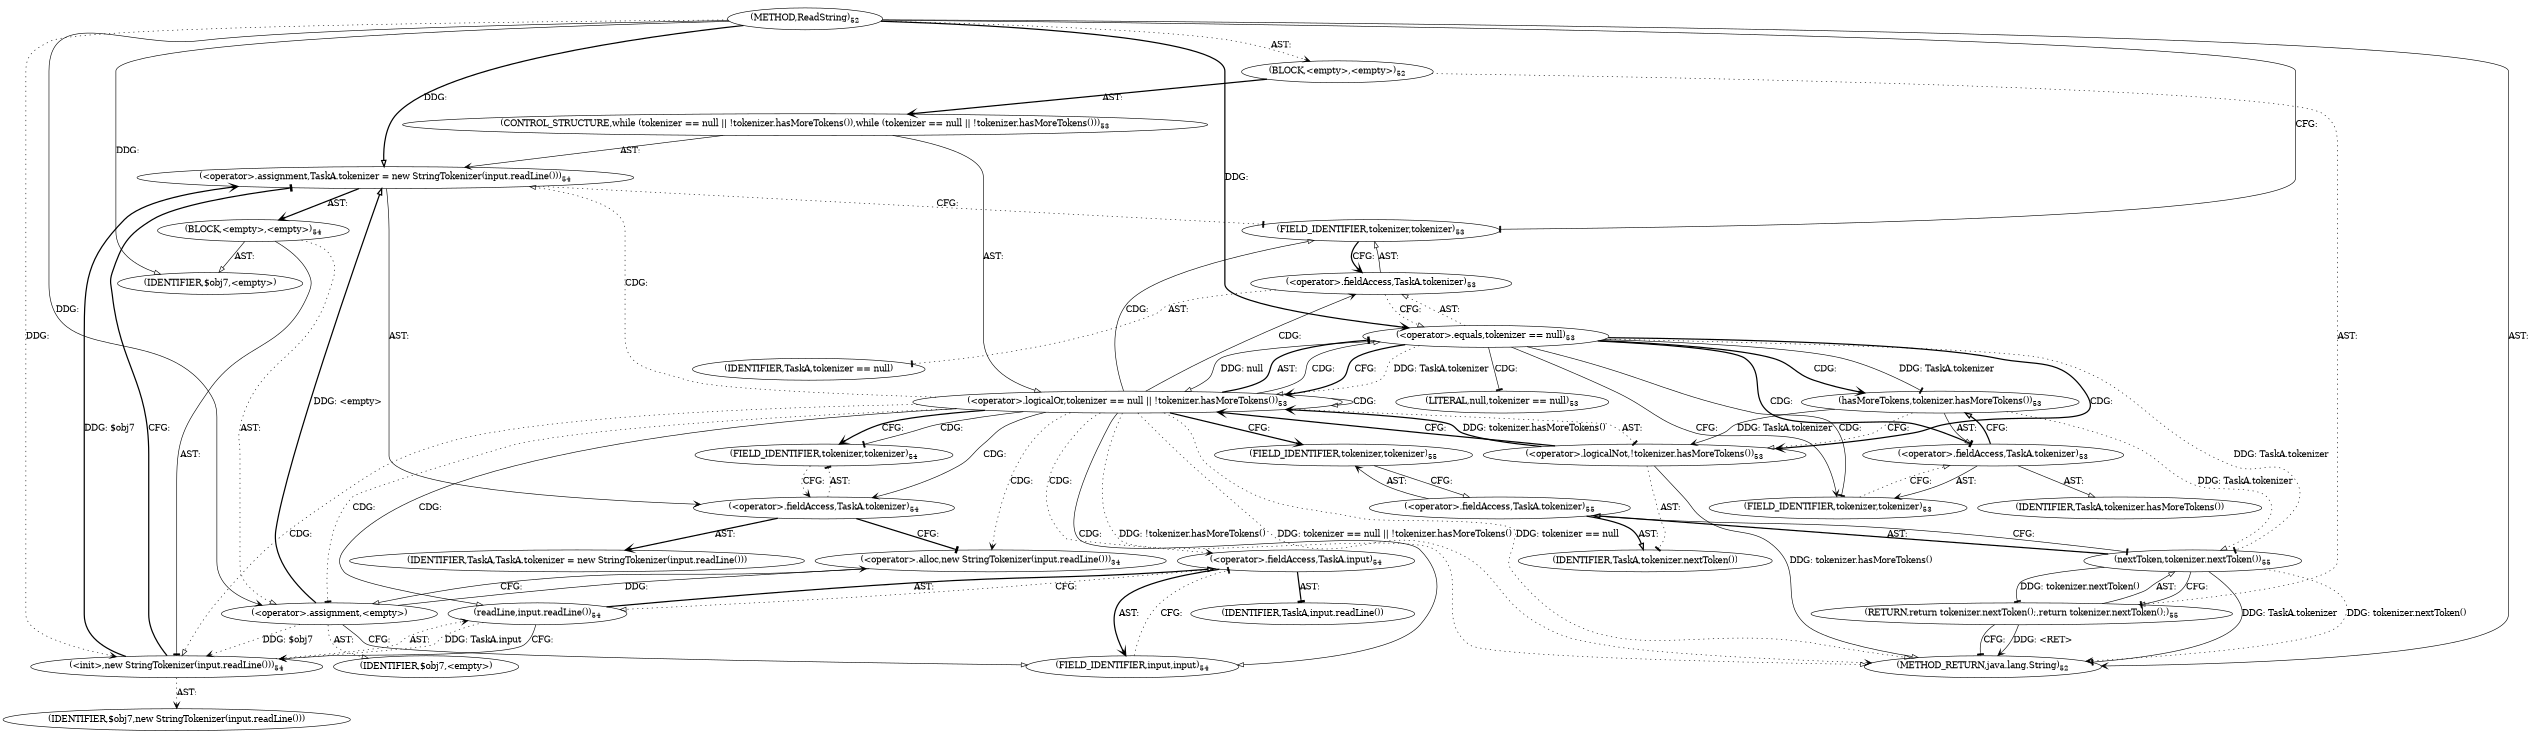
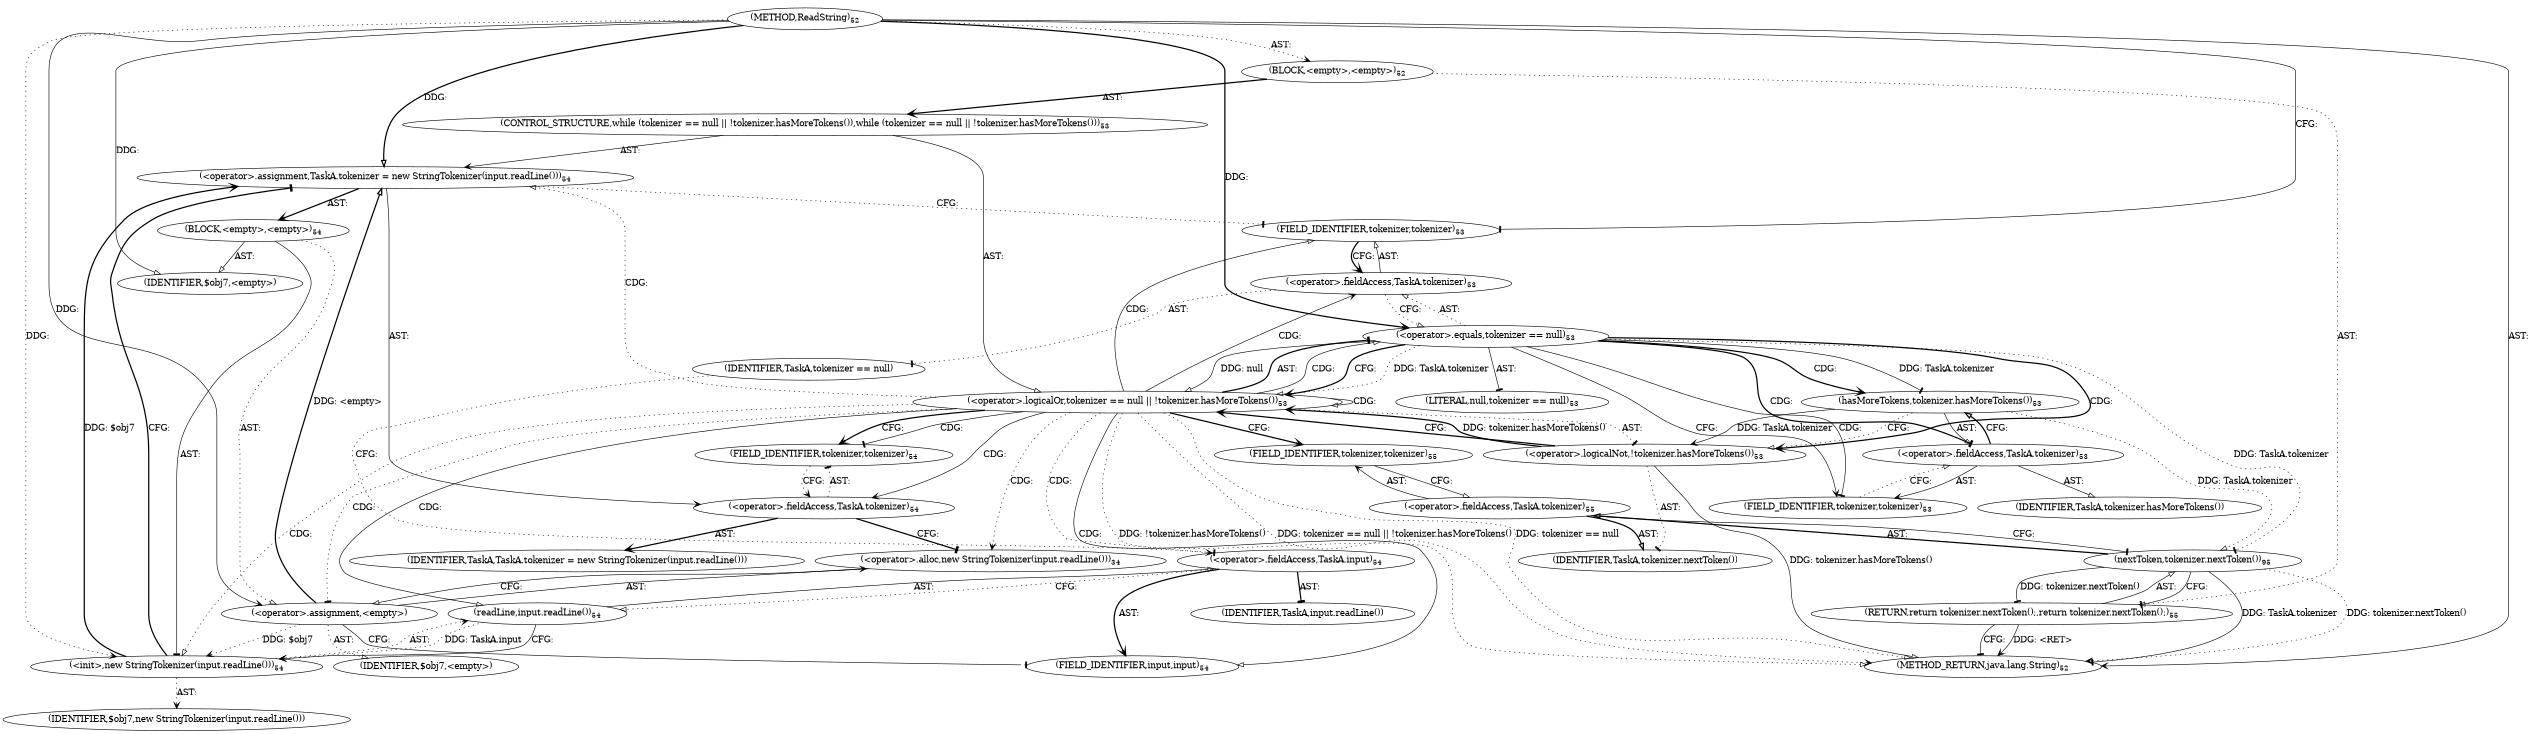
edge "(<operator>.equals,tokenizer == null)" -> "(LITERAL,null,tokenizer == null)": label "CDG: " -> "AST: "
node "(nextToken,tokenizer.nextToken())": text "55" -> "95"
edge "(readLine,input.readLine())" -> "(<operator>.fieldAccess,TaskA.input)": style bold -> solid
edge "(<operator>.assignment,<empty>)" -> "(<operator>.alloc,new StringTokenizer(input.readLine()))": label "DDG: " -> "AST: "
edge "(FIELD_IDENTIFIER,input,input)" -> "(<operator>.fieldAccess,TaskA.input)": now "(IDENTIFIER,TaskA,tokenizer == null)" -> "(<operator>.fieldAccess,TaskA.input)"
edge "(<operator>.assignment,<empty>)" -> "(FIELD_IDENTIFIER,input,input)": arrowhead onormal -> tee
